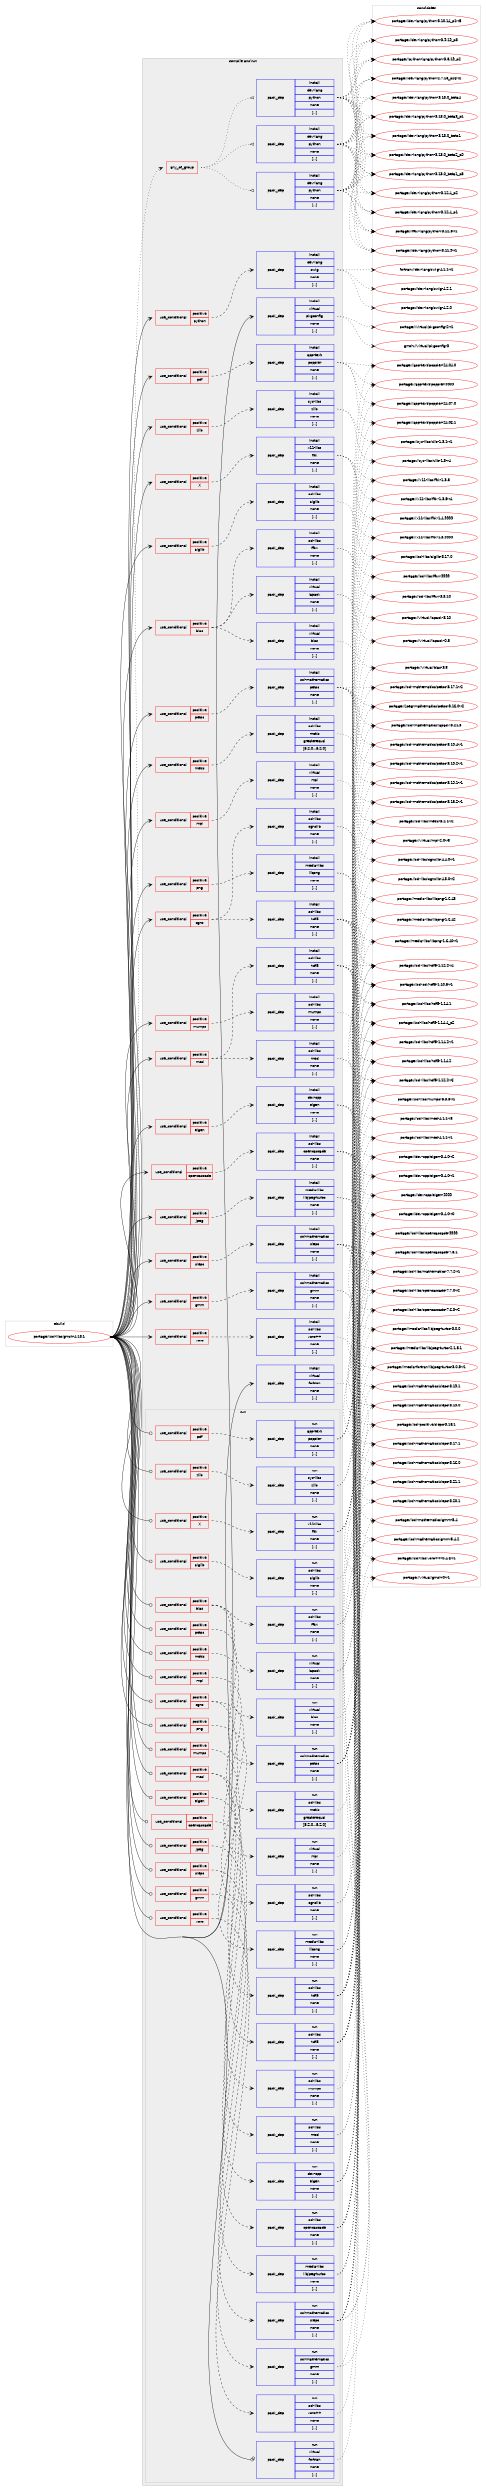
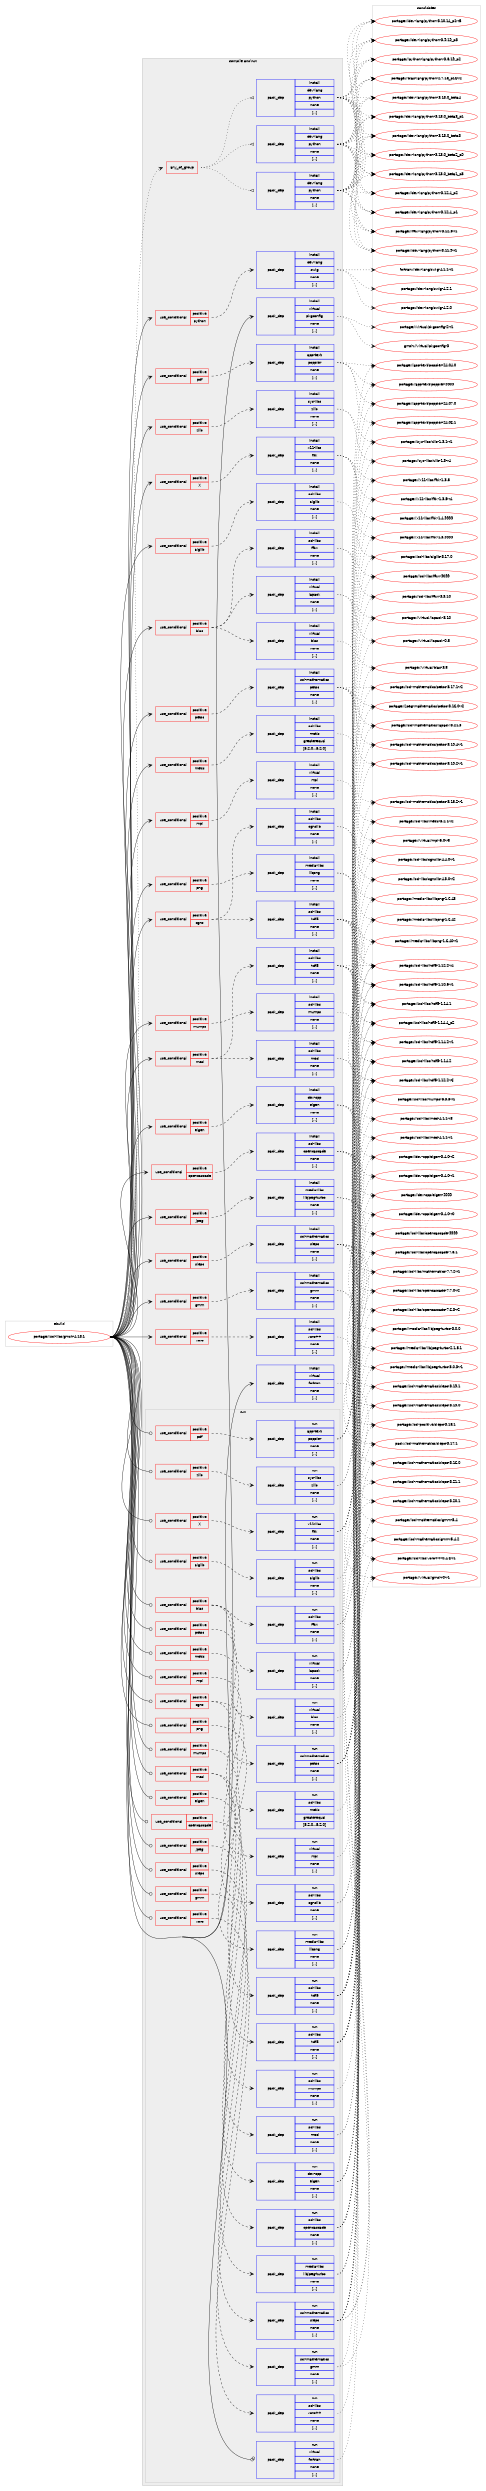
node "portage://dev-lang/python-2.7.18_p16-r2": label "portage://dev-lang/python-2.7.18_p16-r2" -> "portage://blas-lang/python-2.7.18_p16-r2"
node "portage://dev-lang/python-3.13.0_beta1": label "portage://dev-lang/python-3.13.0_beta1" -> "portage://dev-lang/python-3.13.0_beta3"
node "portage://sci-libs/fftw-9999": label "portage://sci-libs/fftw-9999" -> "portage://sci-libs/fftw-9099"
node "portage://sci-mathematics/petsc-3.19.1-r1": removed
node "portage://virtual/mpi-2.0-r8": label "portage://virtual/mpi-2.0-r8" -> "portage://virtual/mpi-5.0-r8"
node "portage://sci-sci/hdf5-1.10.5-r1": label "portage://sci-sci/hdf5-1.10.5-r1" -> "portage://sci-libs/hdf5-1.10.5-r1"
node "portage://media-fortran/libjpeg-turbo-3.0.3-r1": label "portage://media-fortran/libjpeg-turbo-3.0.3-r1" -> "portage://media-libs/libjpeg-turbo-3.0.3-r1"
node "portage://sci-mathematics/slepc-3.17.1": label "portage://sci-mathematics/slepc-3.17.1" -> "pack://sci-mathematics/slepc-3.17.1"
